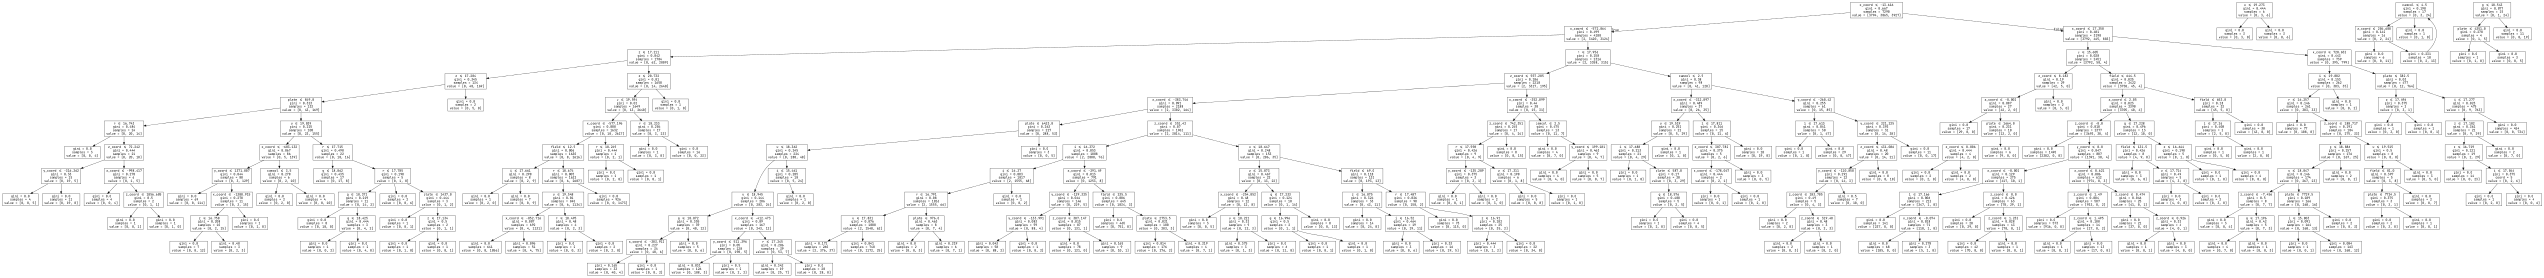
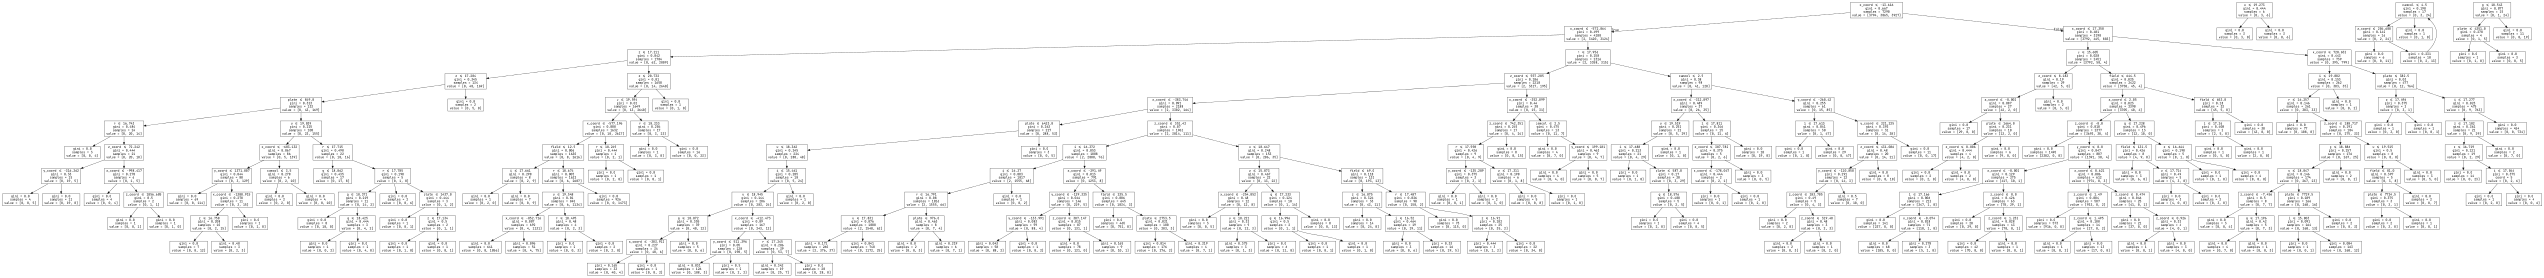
edge "plate <= 1664.0 gini = 0.231 samples = 10 value = [13, 2, 0]" -> "z_coord <= 0.006 gini = 0.444 samples = 4 value = [4, 2, 0]": added
edge "u <= 18.362 gini = 0.245 samples = 224 value = [0, 288, 48]" -> "u <= 18.945 gini = 0.144 samples = 206 value = [0, 283, 24]": now "i <= 15.461 gini = 0.285 samples = 18 value = [0, 5, 24]" -> "u <= 18.945 gini = 0.144 samples = 206 value = [0, 283, 24]"
